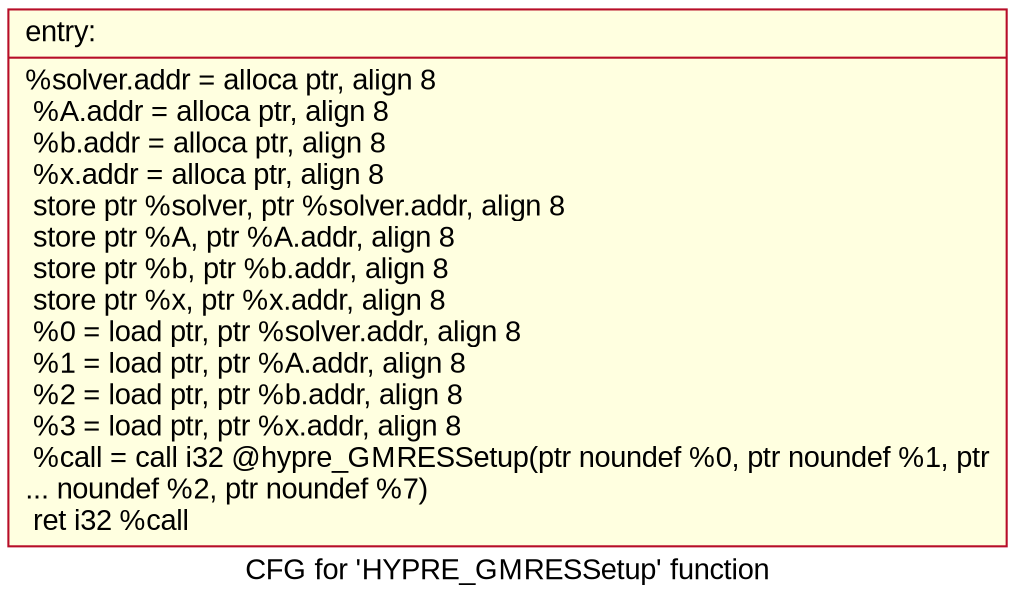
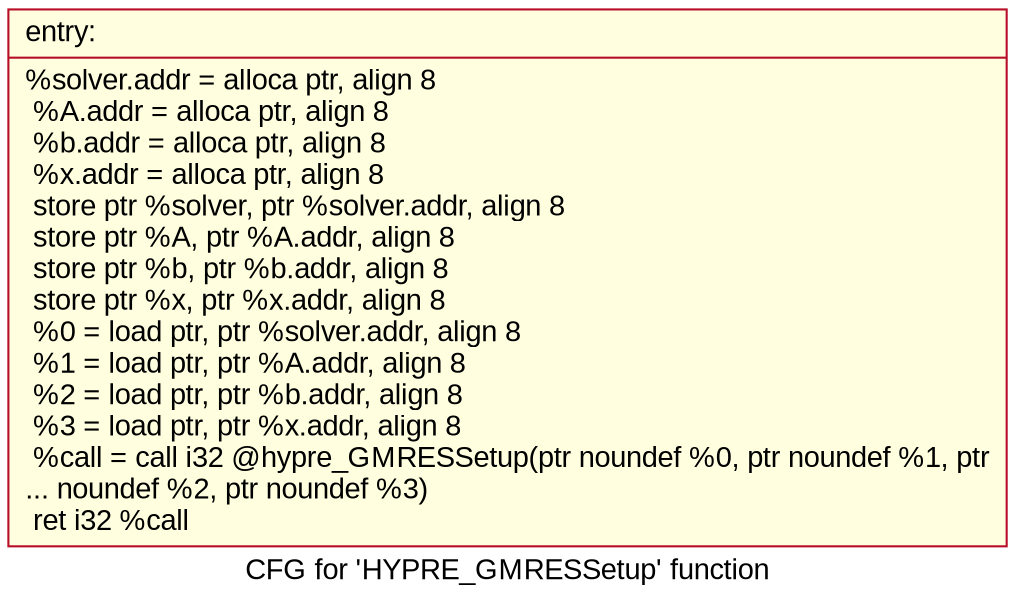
node "entry:": text "... noundef %2, ptr noundef %7)" -> "... noundef %2, ptr noundef %3)"
